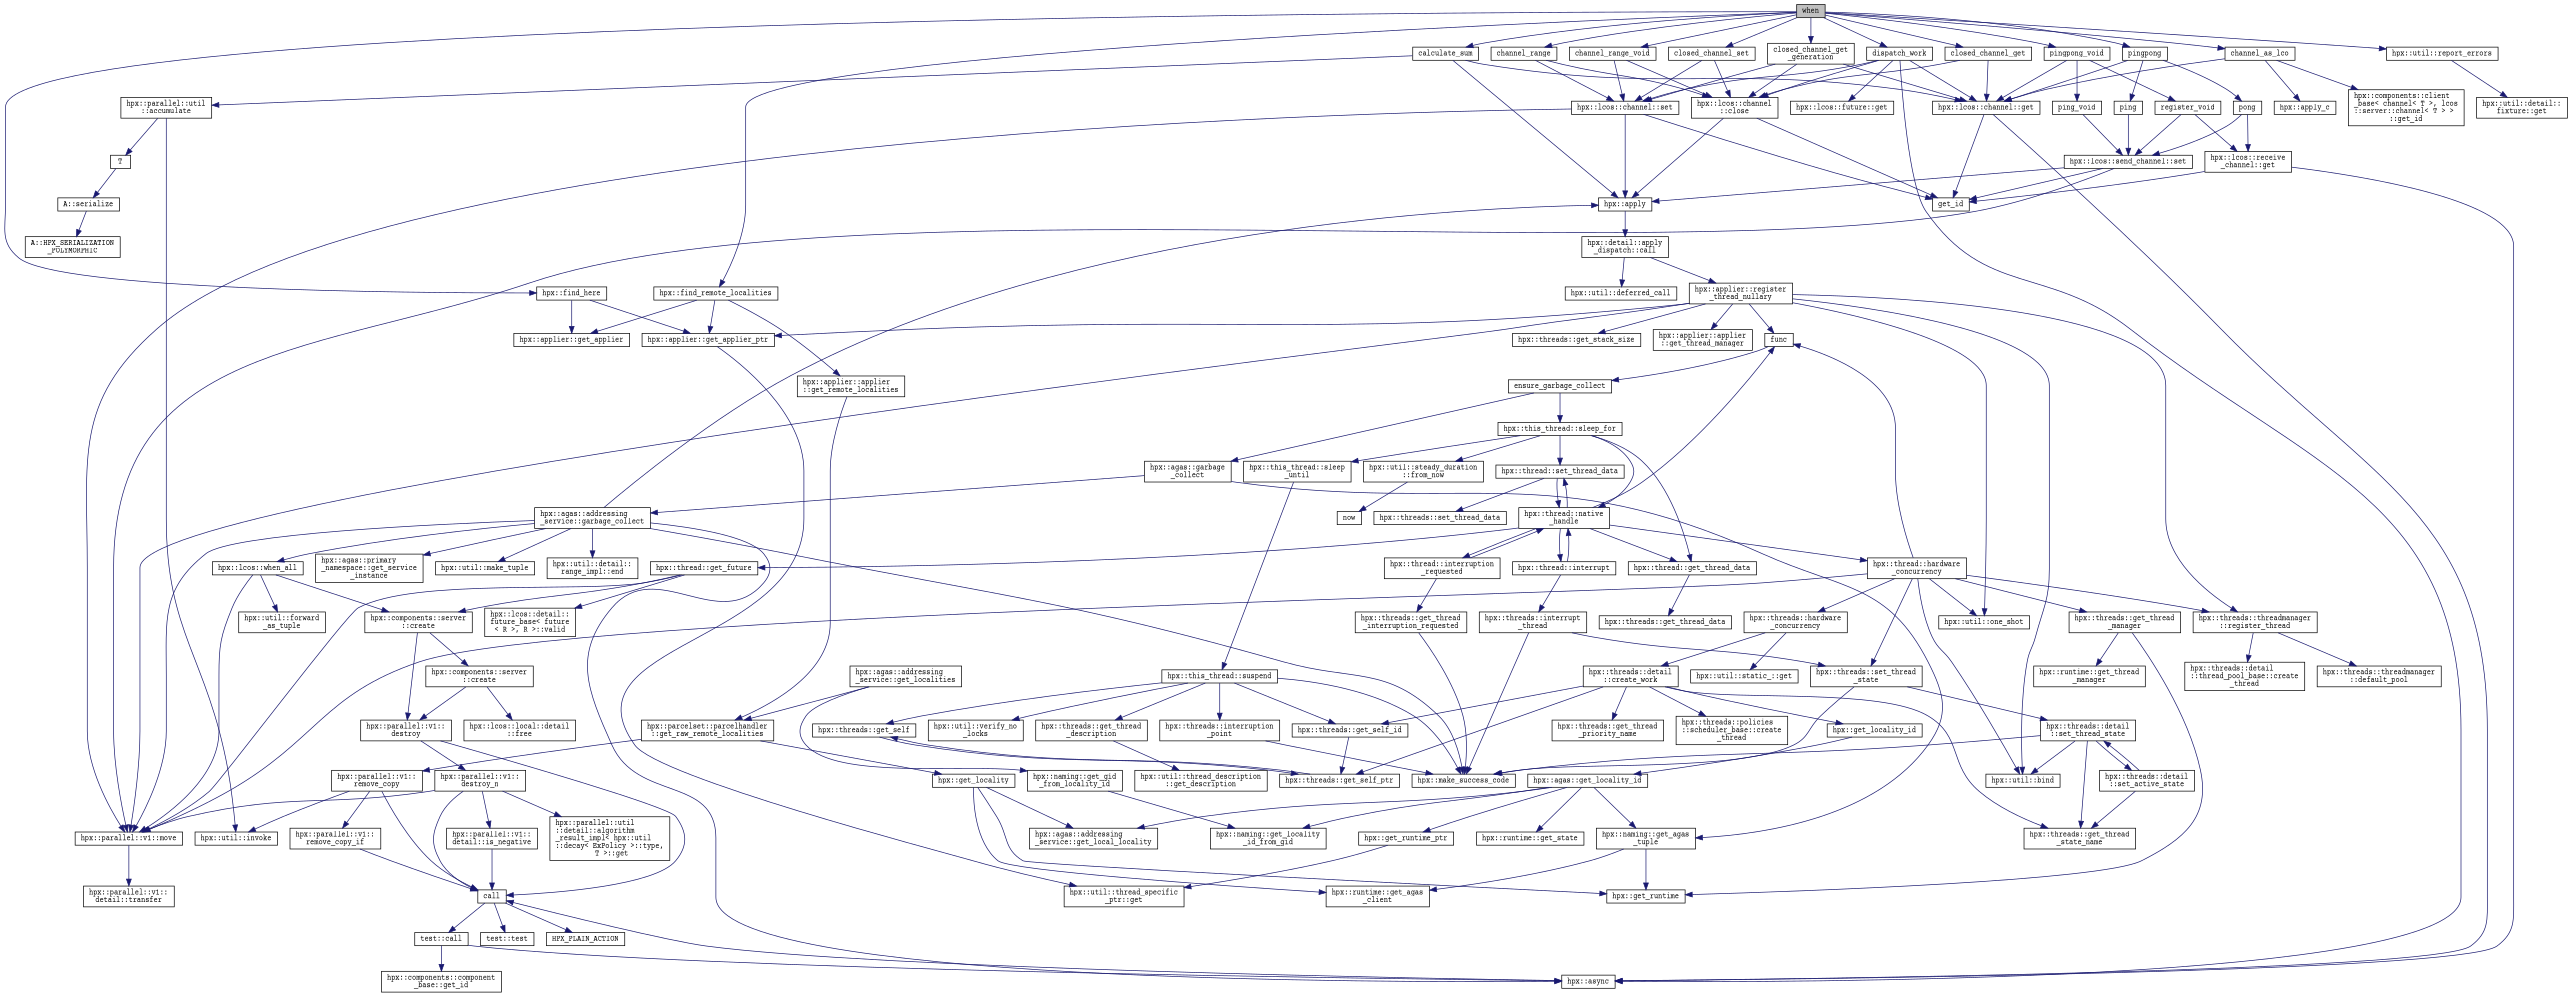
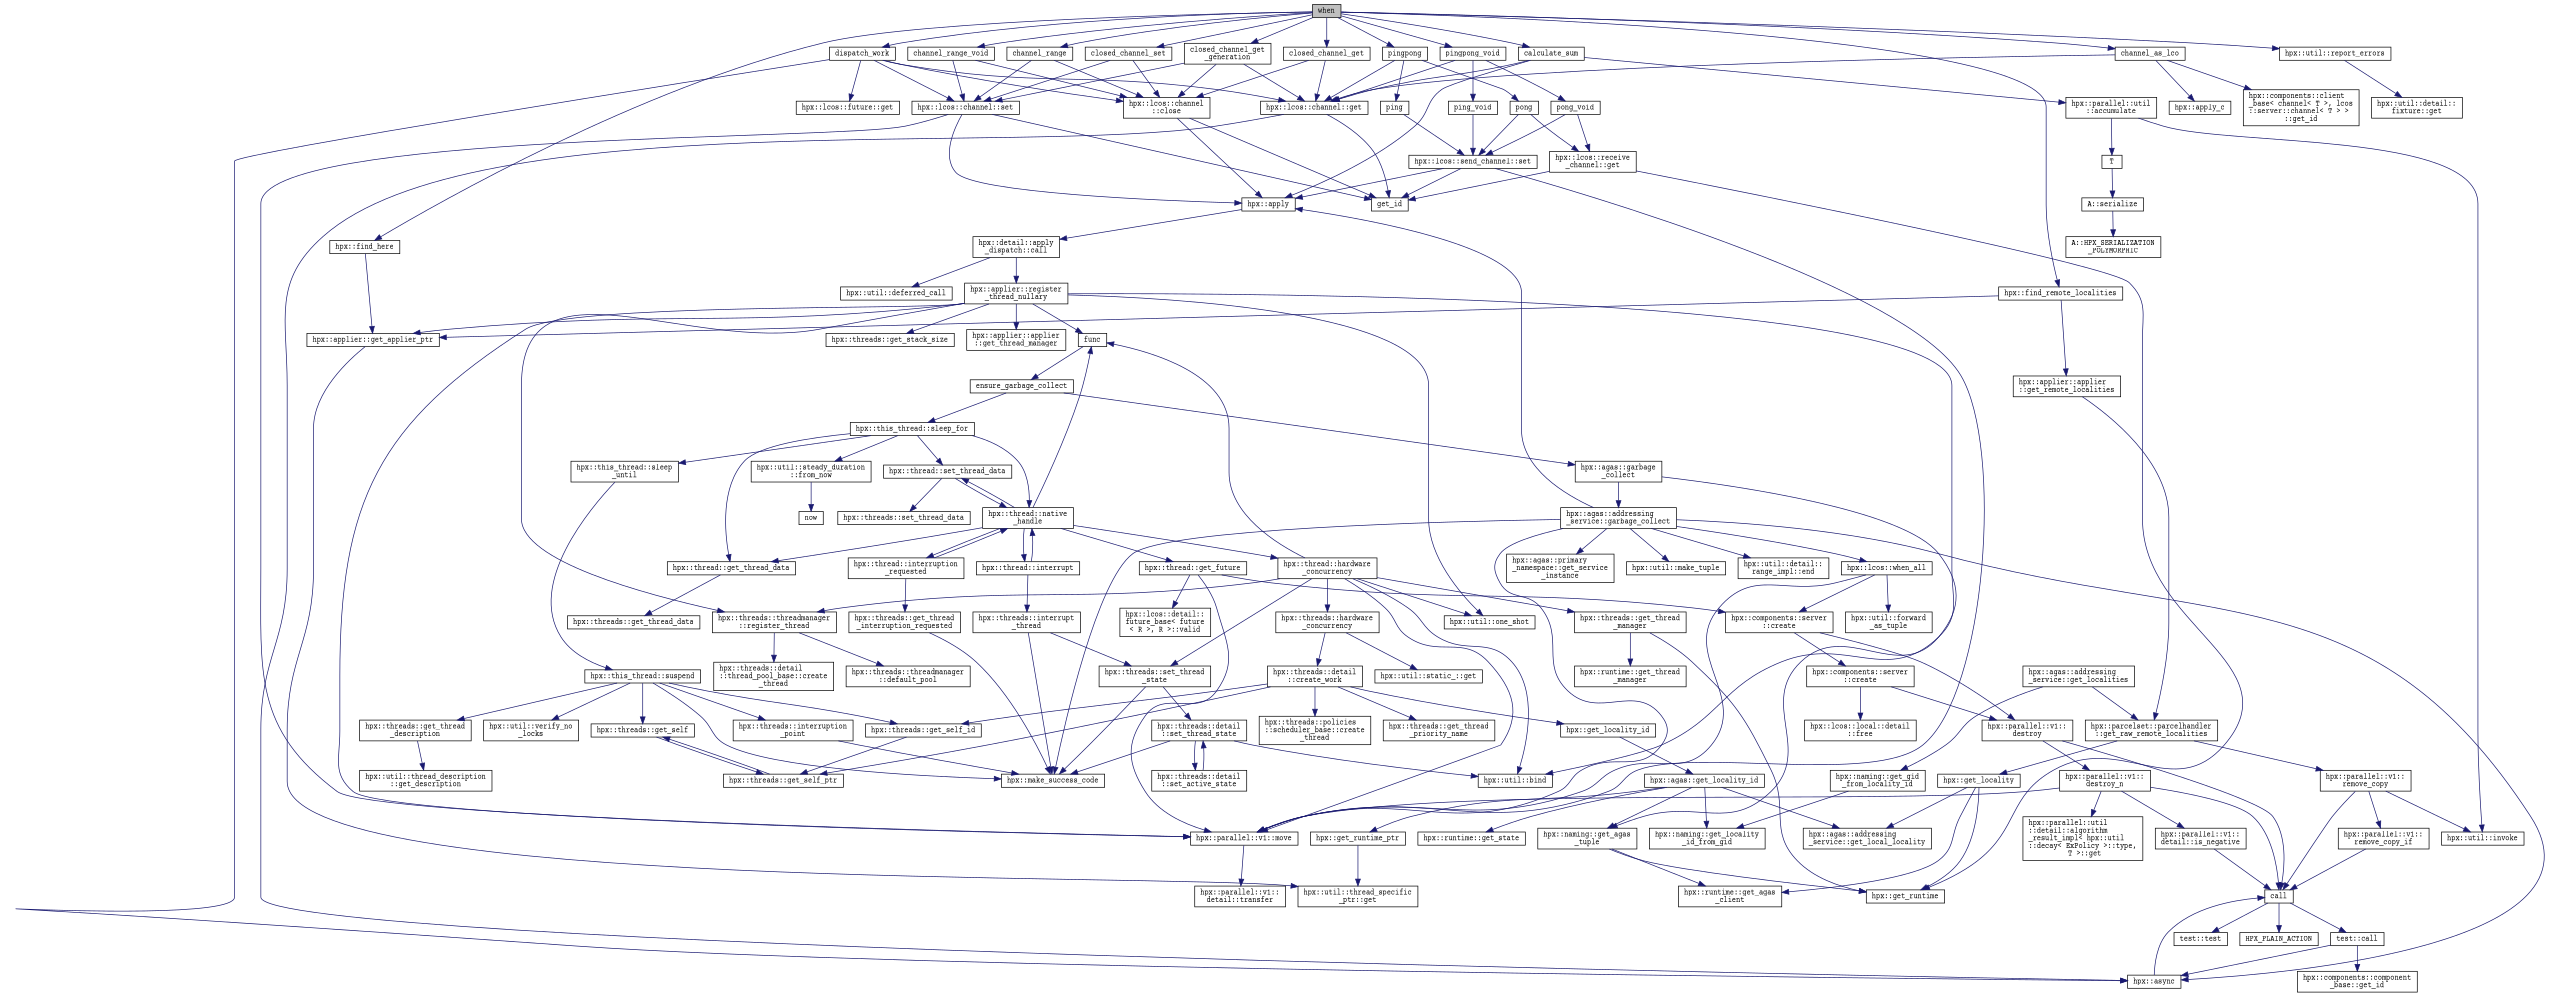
node "register_void": label "register_void" -> "pong_void"
node "hpx::applier::get_applier": removed
node "hpx::threads::get_thread _state_name": removed
edge "hpx::lcos::receive _channel::get" -> "hpx::async": now "hpx::lcos::receive _channel::get" -> "hpx::get_runtime"
